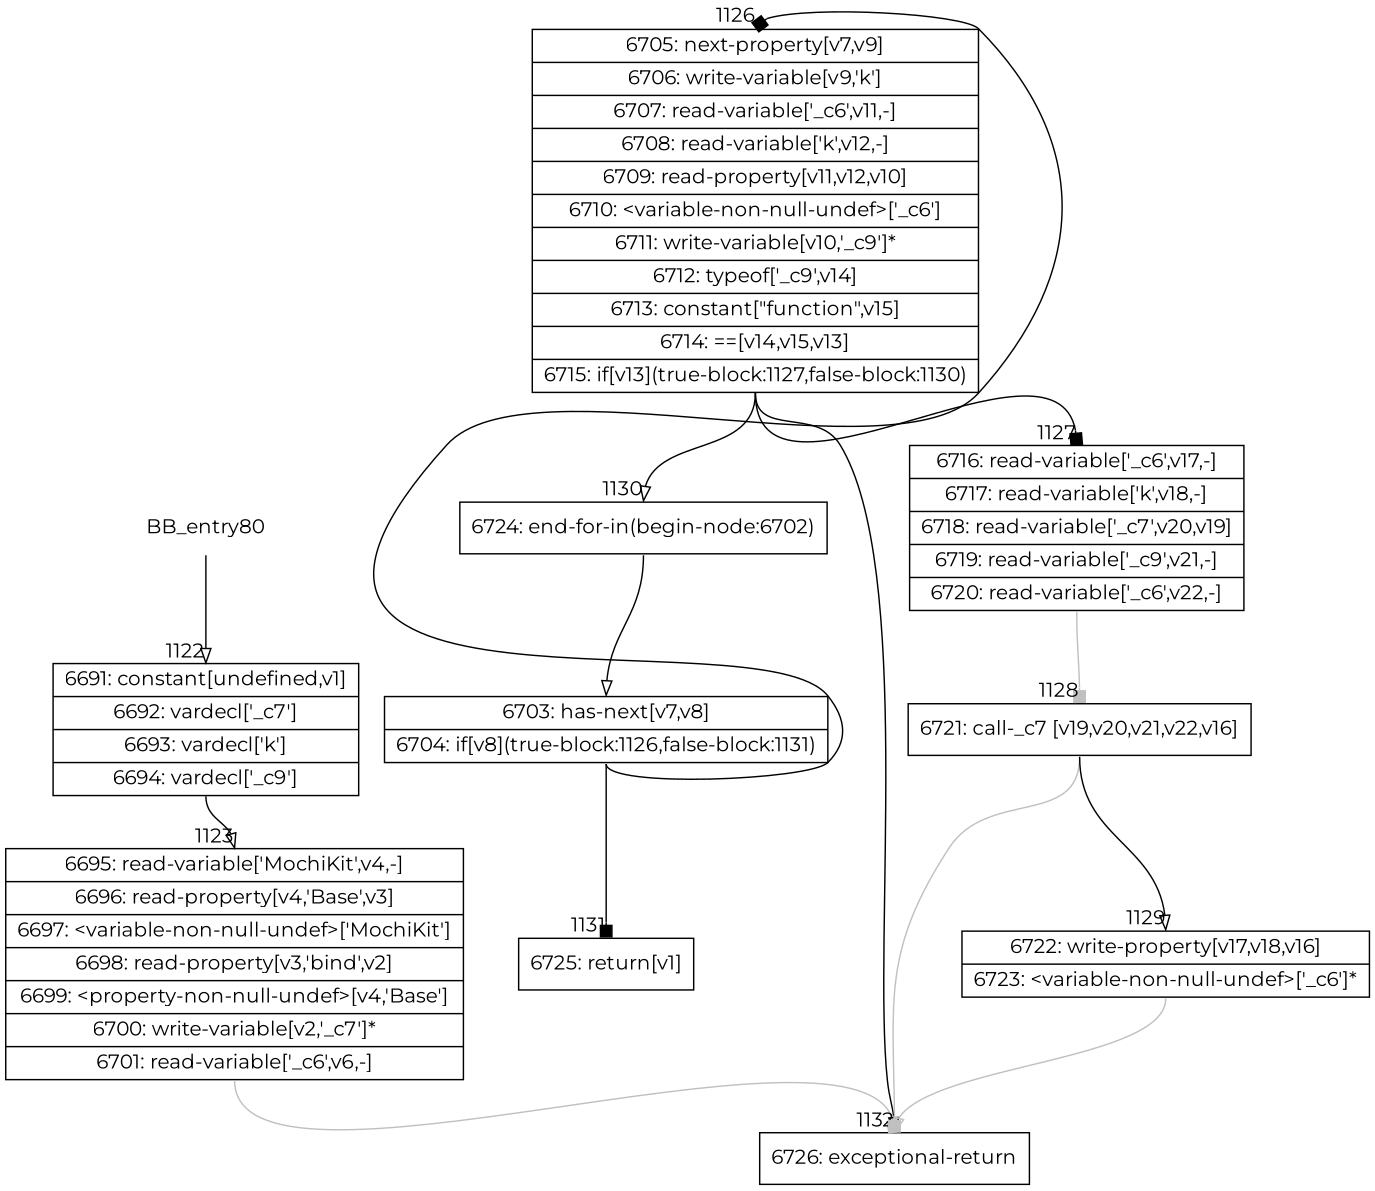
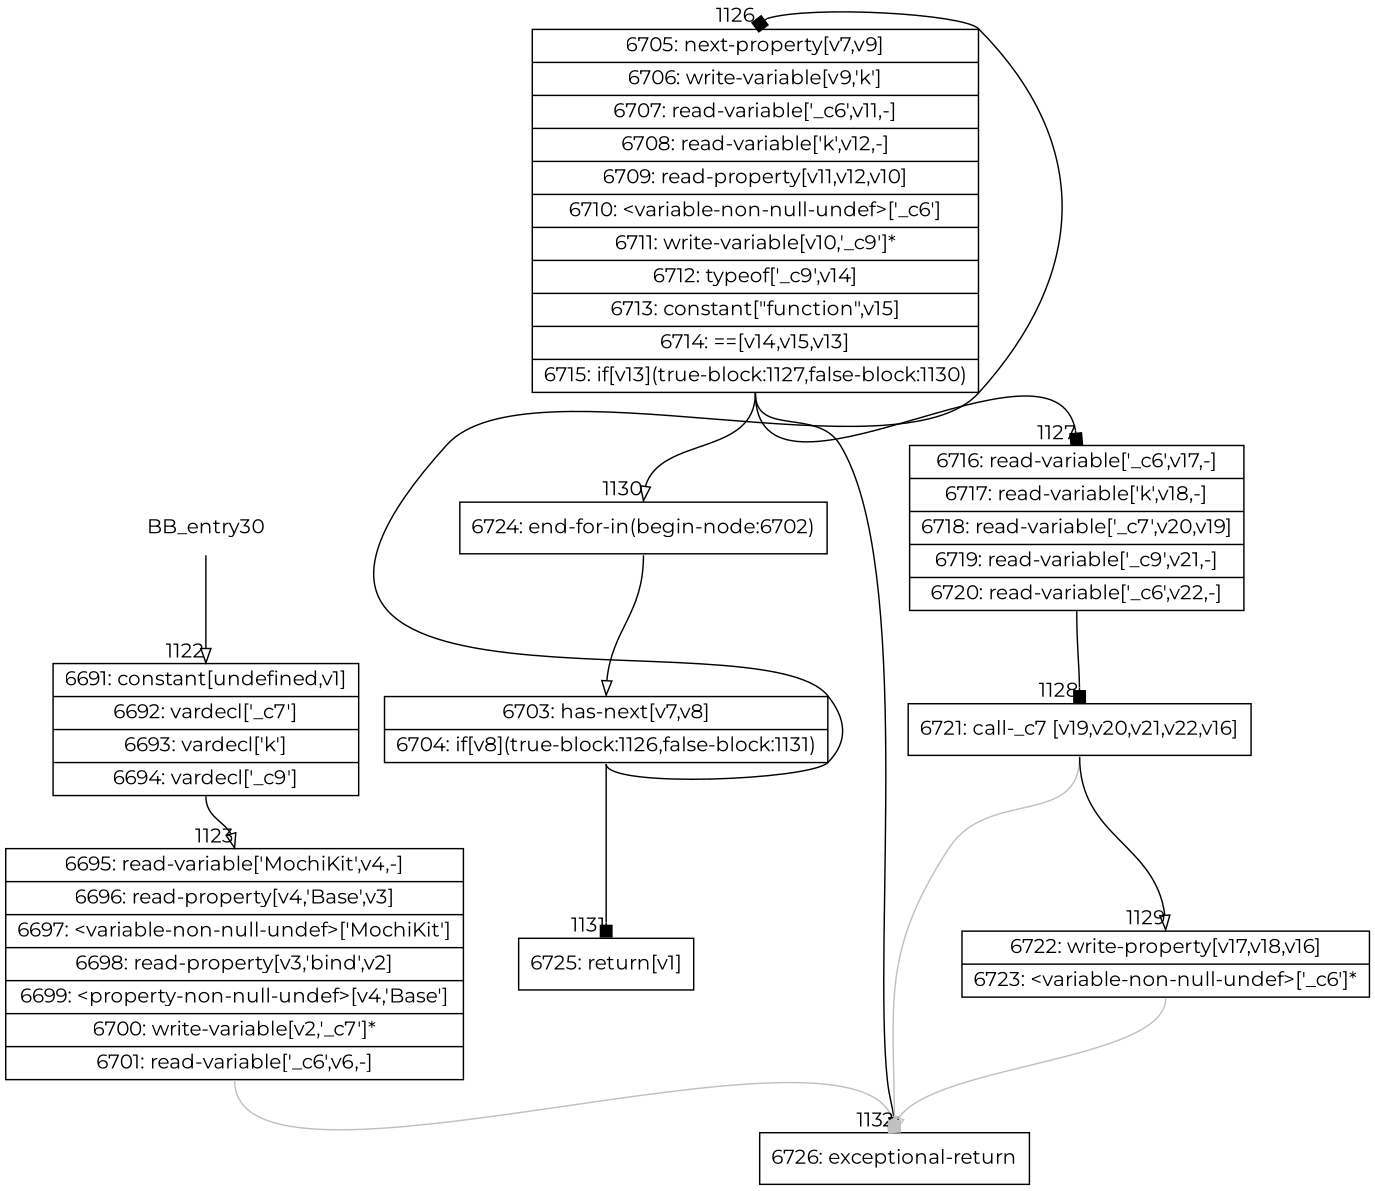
node "BB_entry80": label "BB_entry80" -> "BB_entry30"
edge "6716: read-variable['_c6',v17,-]" -> "6721: call-_c7 [v19,v20,v21,v22,v16]": color gray -> black
